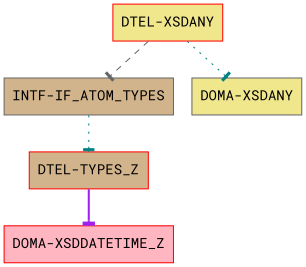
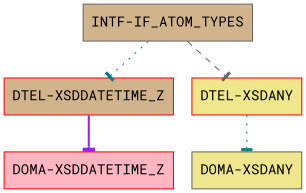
edge "DTEL-XSDANY" -> "INTF-IF_ATOM_TYPES": reversed
node "DTEL-TYPES_Z": label "DTEL-TYPES_Z" -> "DTEL-XSDDATETIME_Z"
